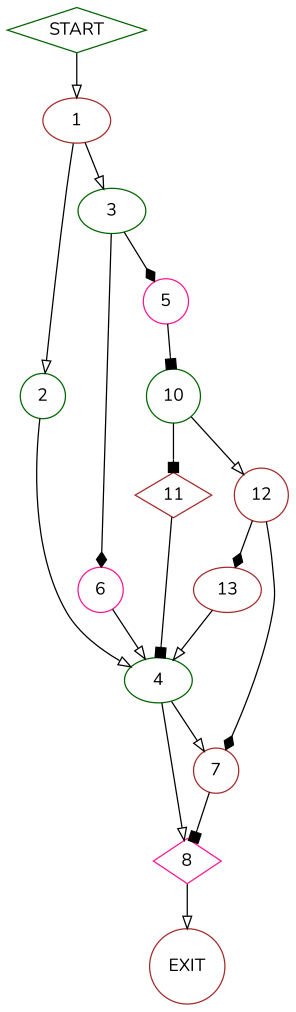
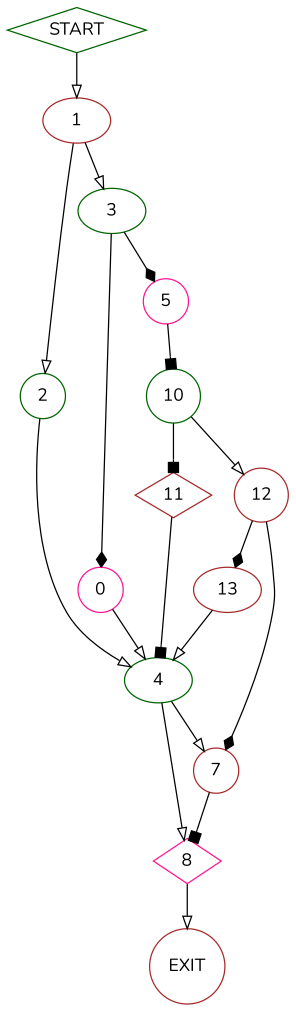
node "6": label "6" -> "0"
